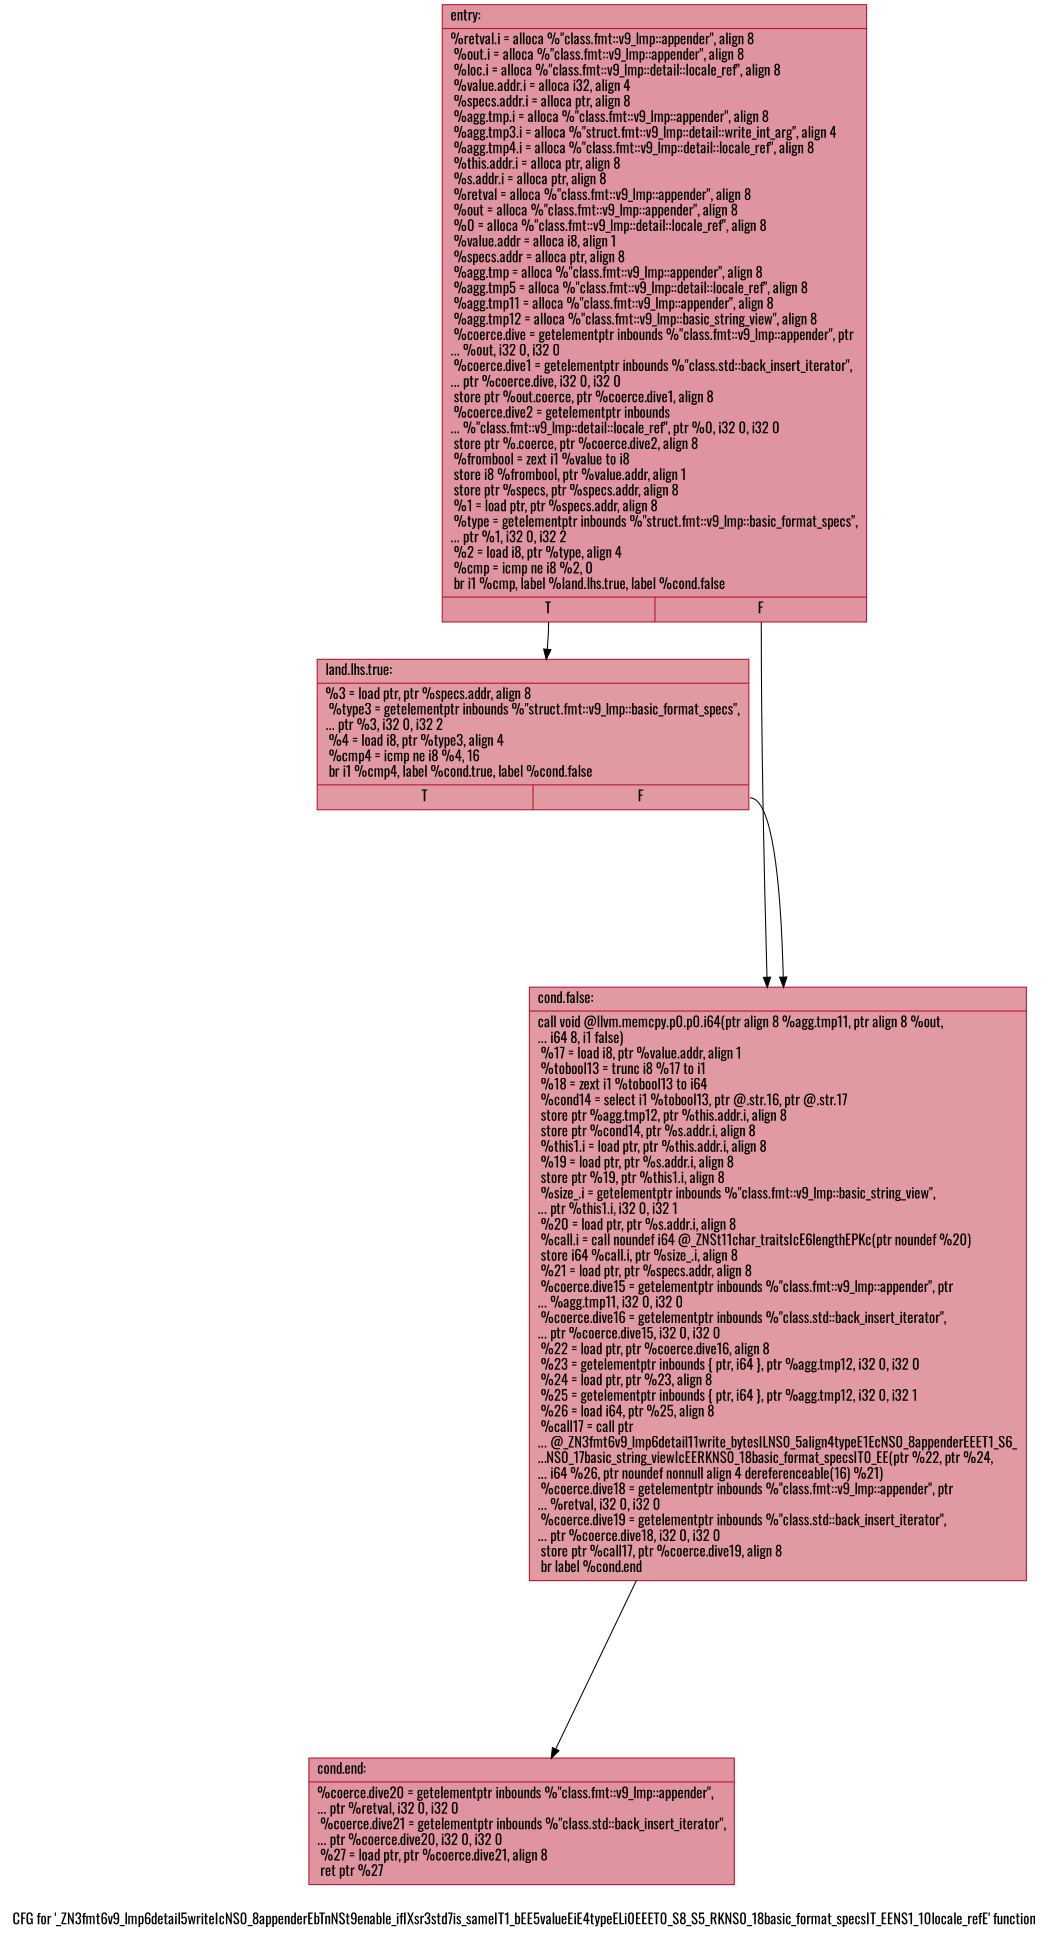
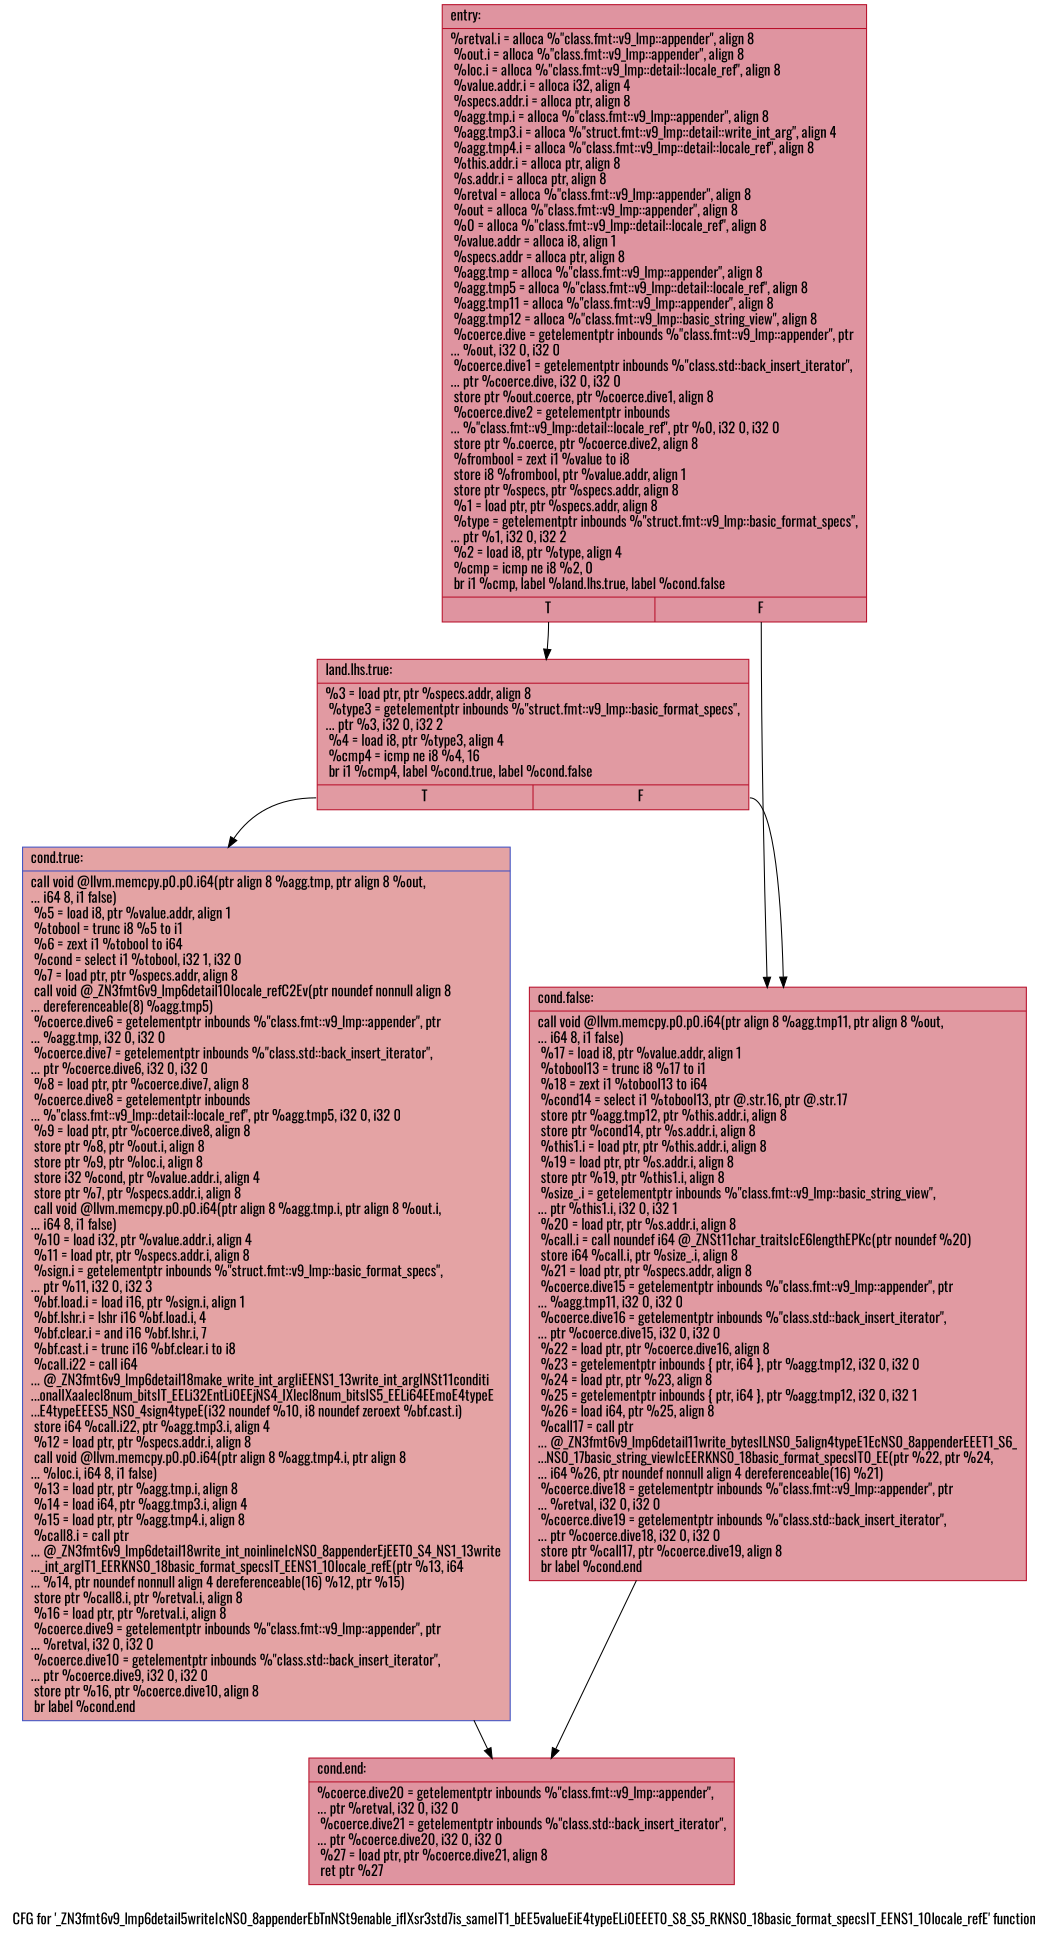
node "cond.true:": added
